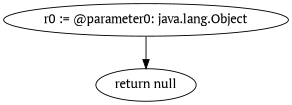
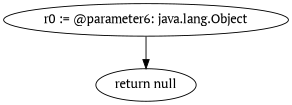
node "r0 := @parameter0: java.lang.Object": label "r0 := @parameter0: java.lang.Object" -> "r0 := @parameter6: java.lang.Object"
